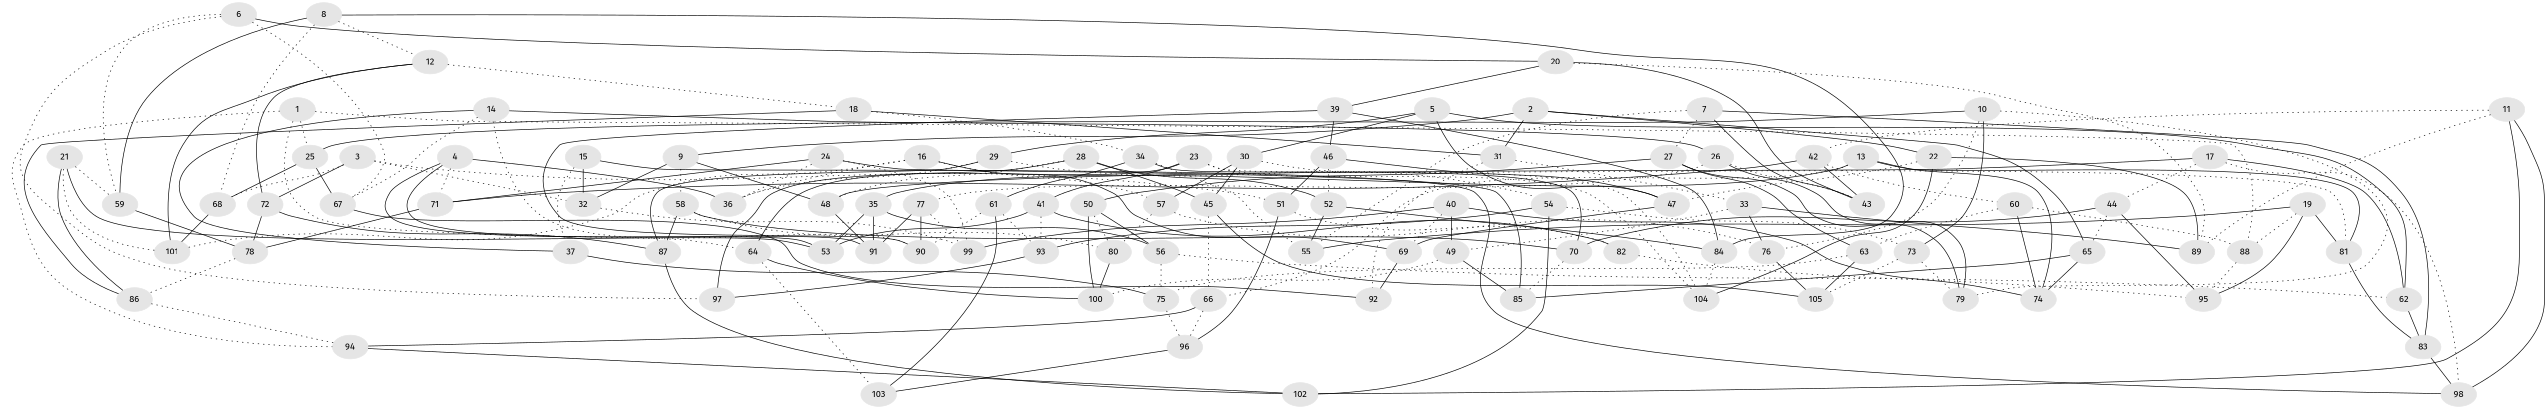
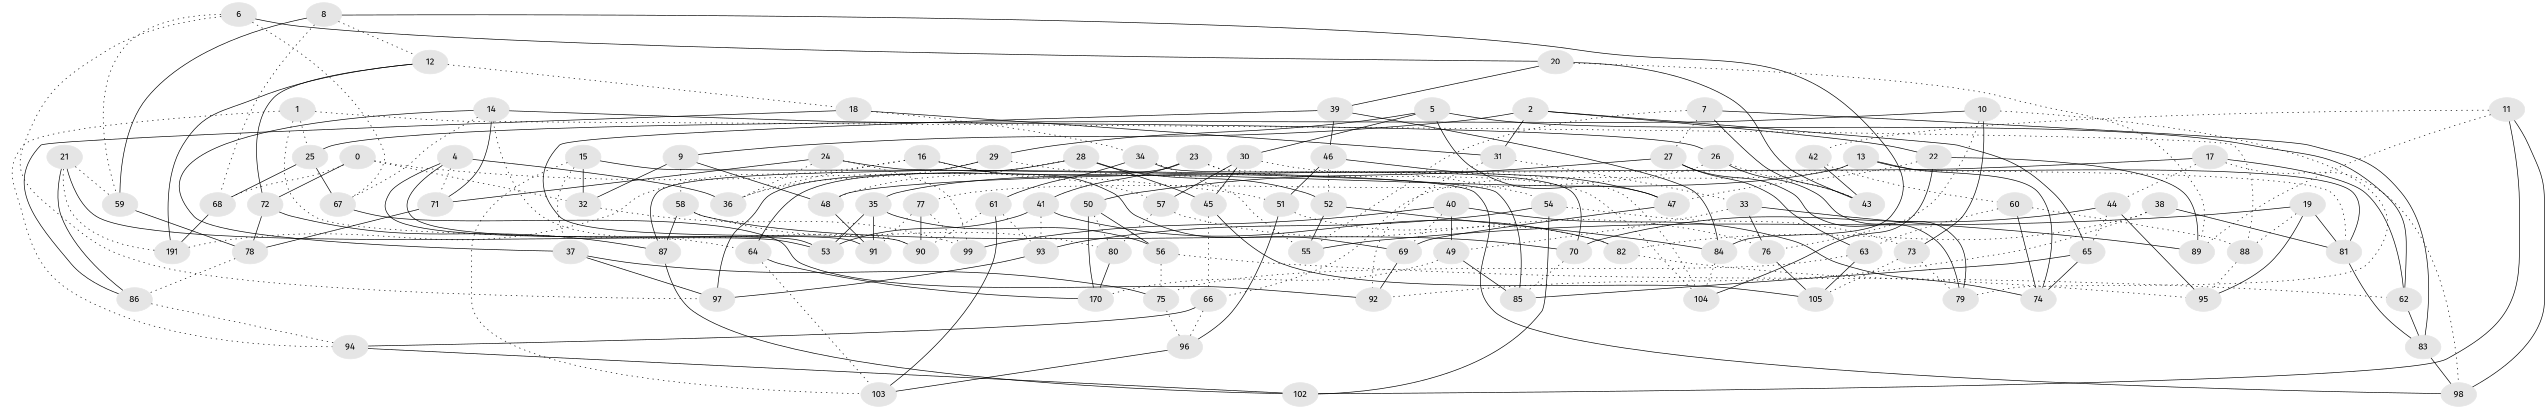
node "3": label "3" -> "0"
edge "42" -- "71": now "14" -- "71"
node "38": added
edge "77" -- "91": style solid -> dotted
node "101": label "101" -> "191"
edge "37" -- "97": added
node "100": label "100" -> "170"
edge "15" -- "103": added
